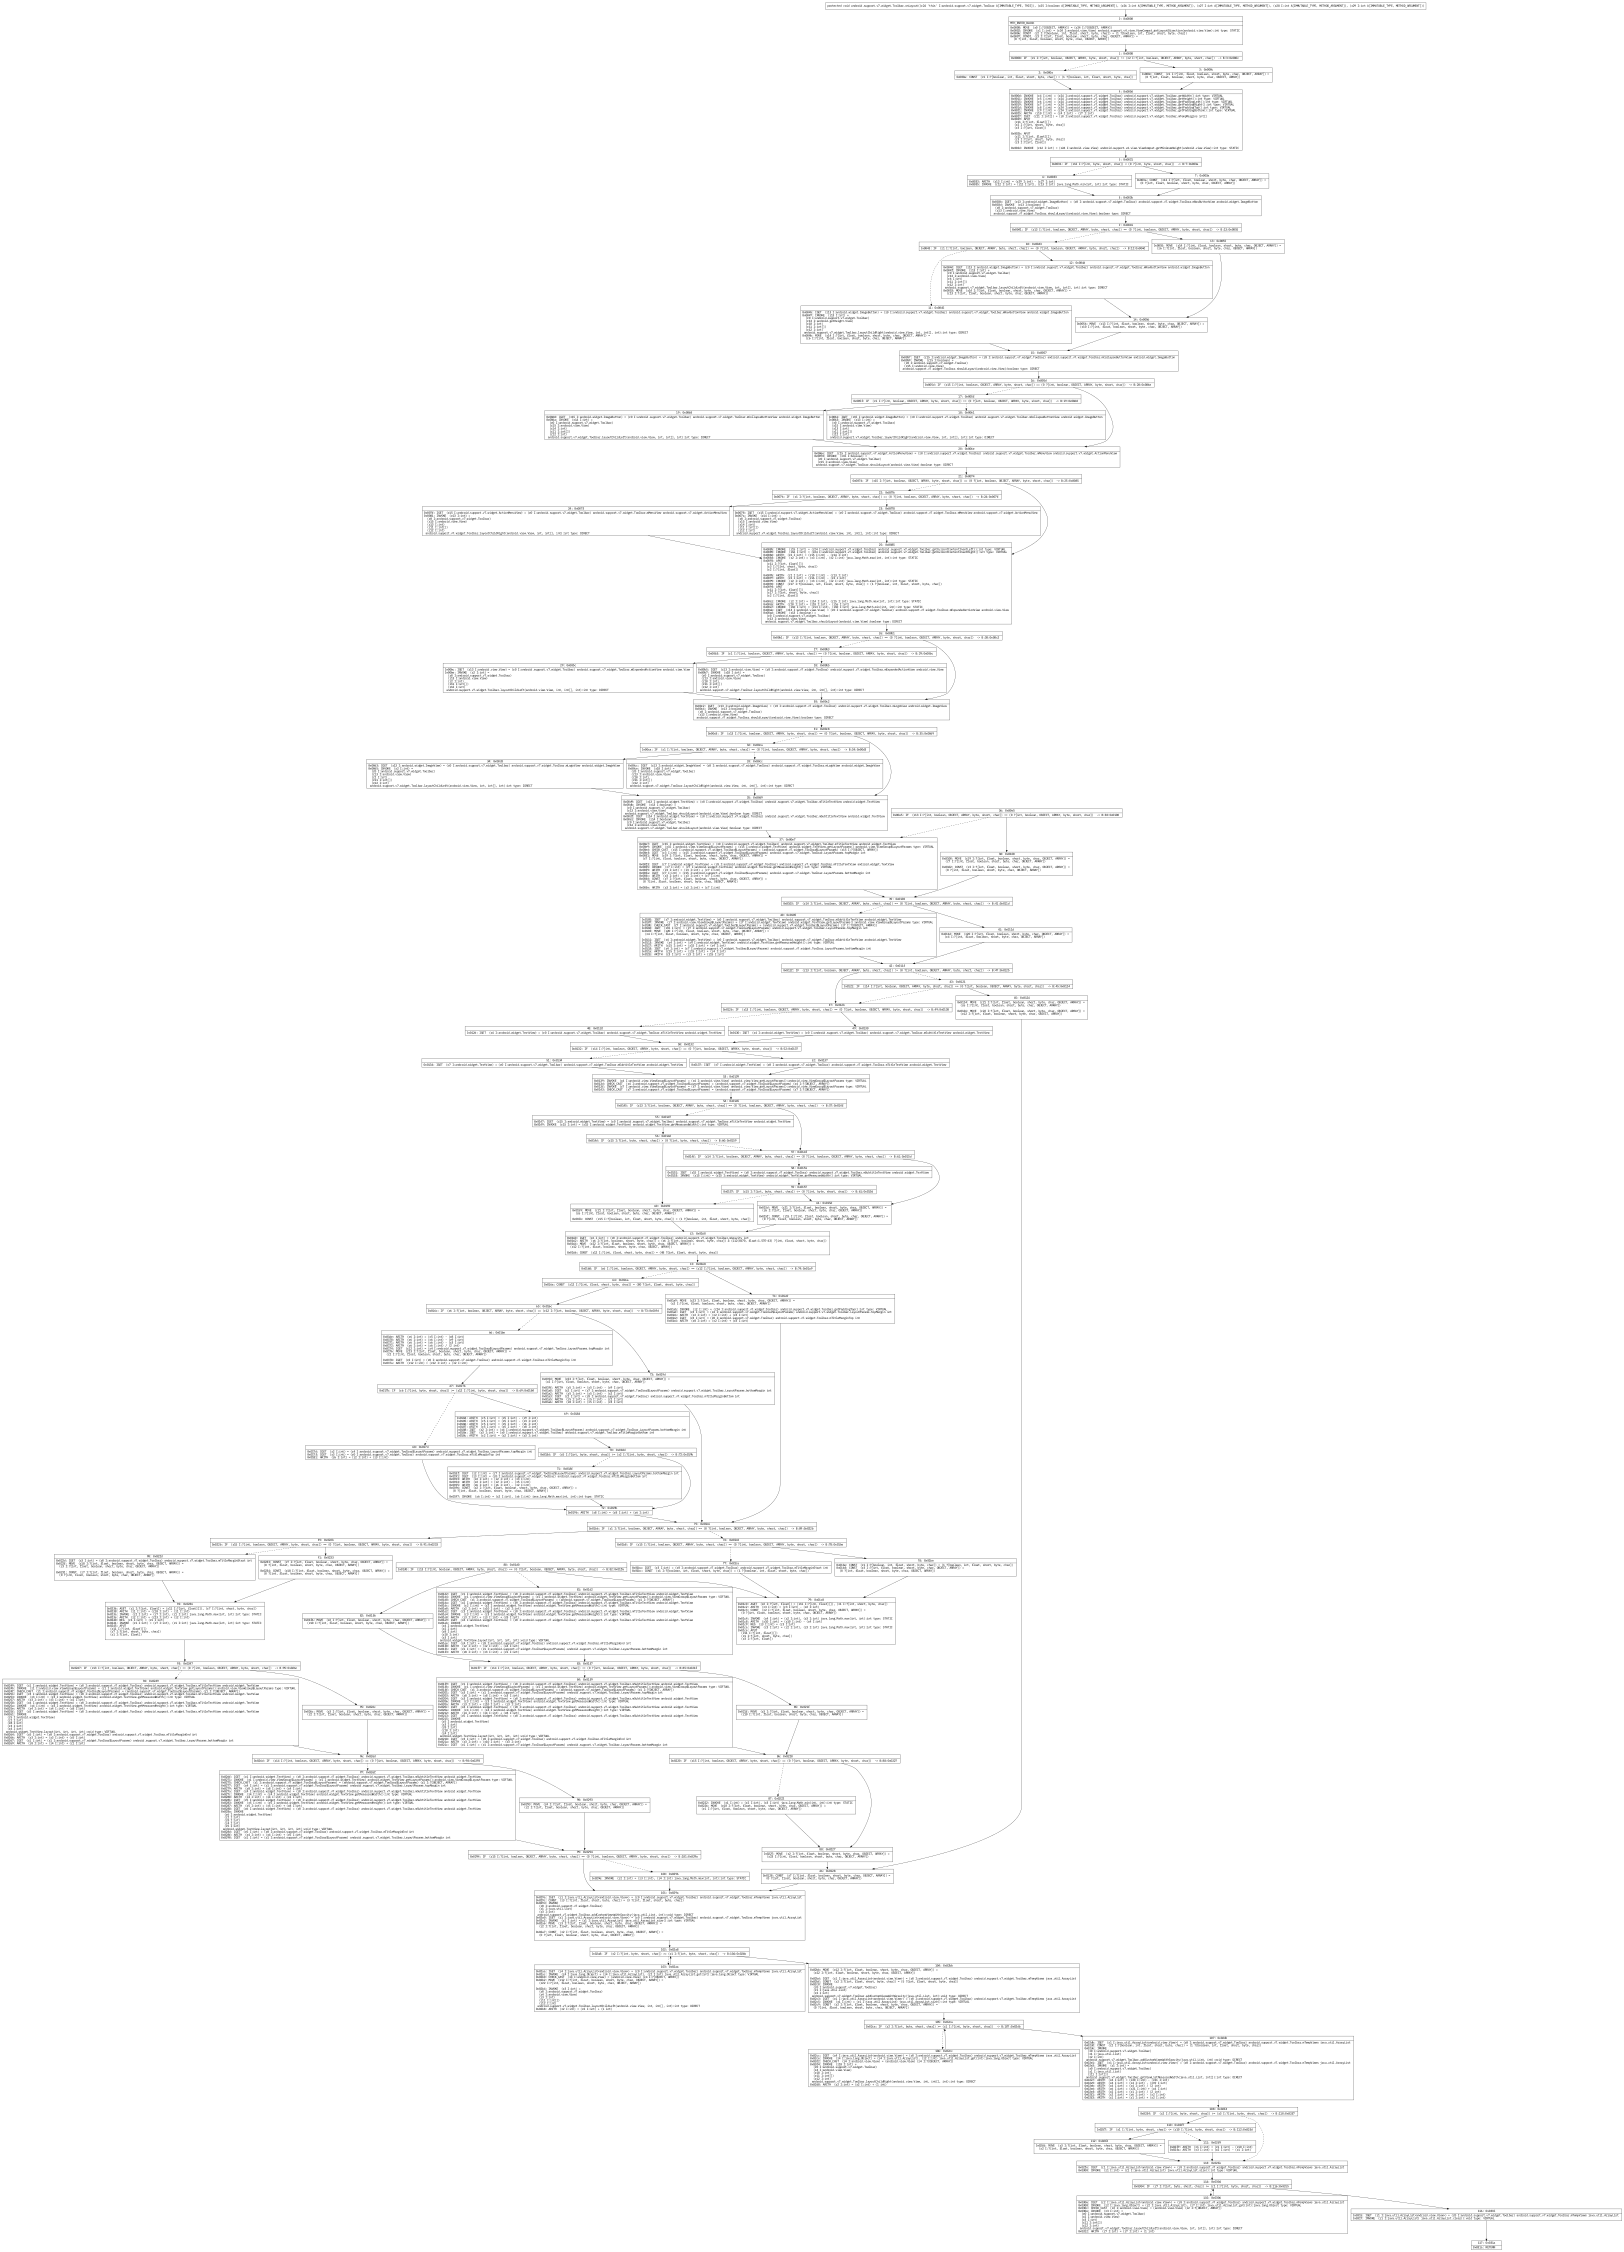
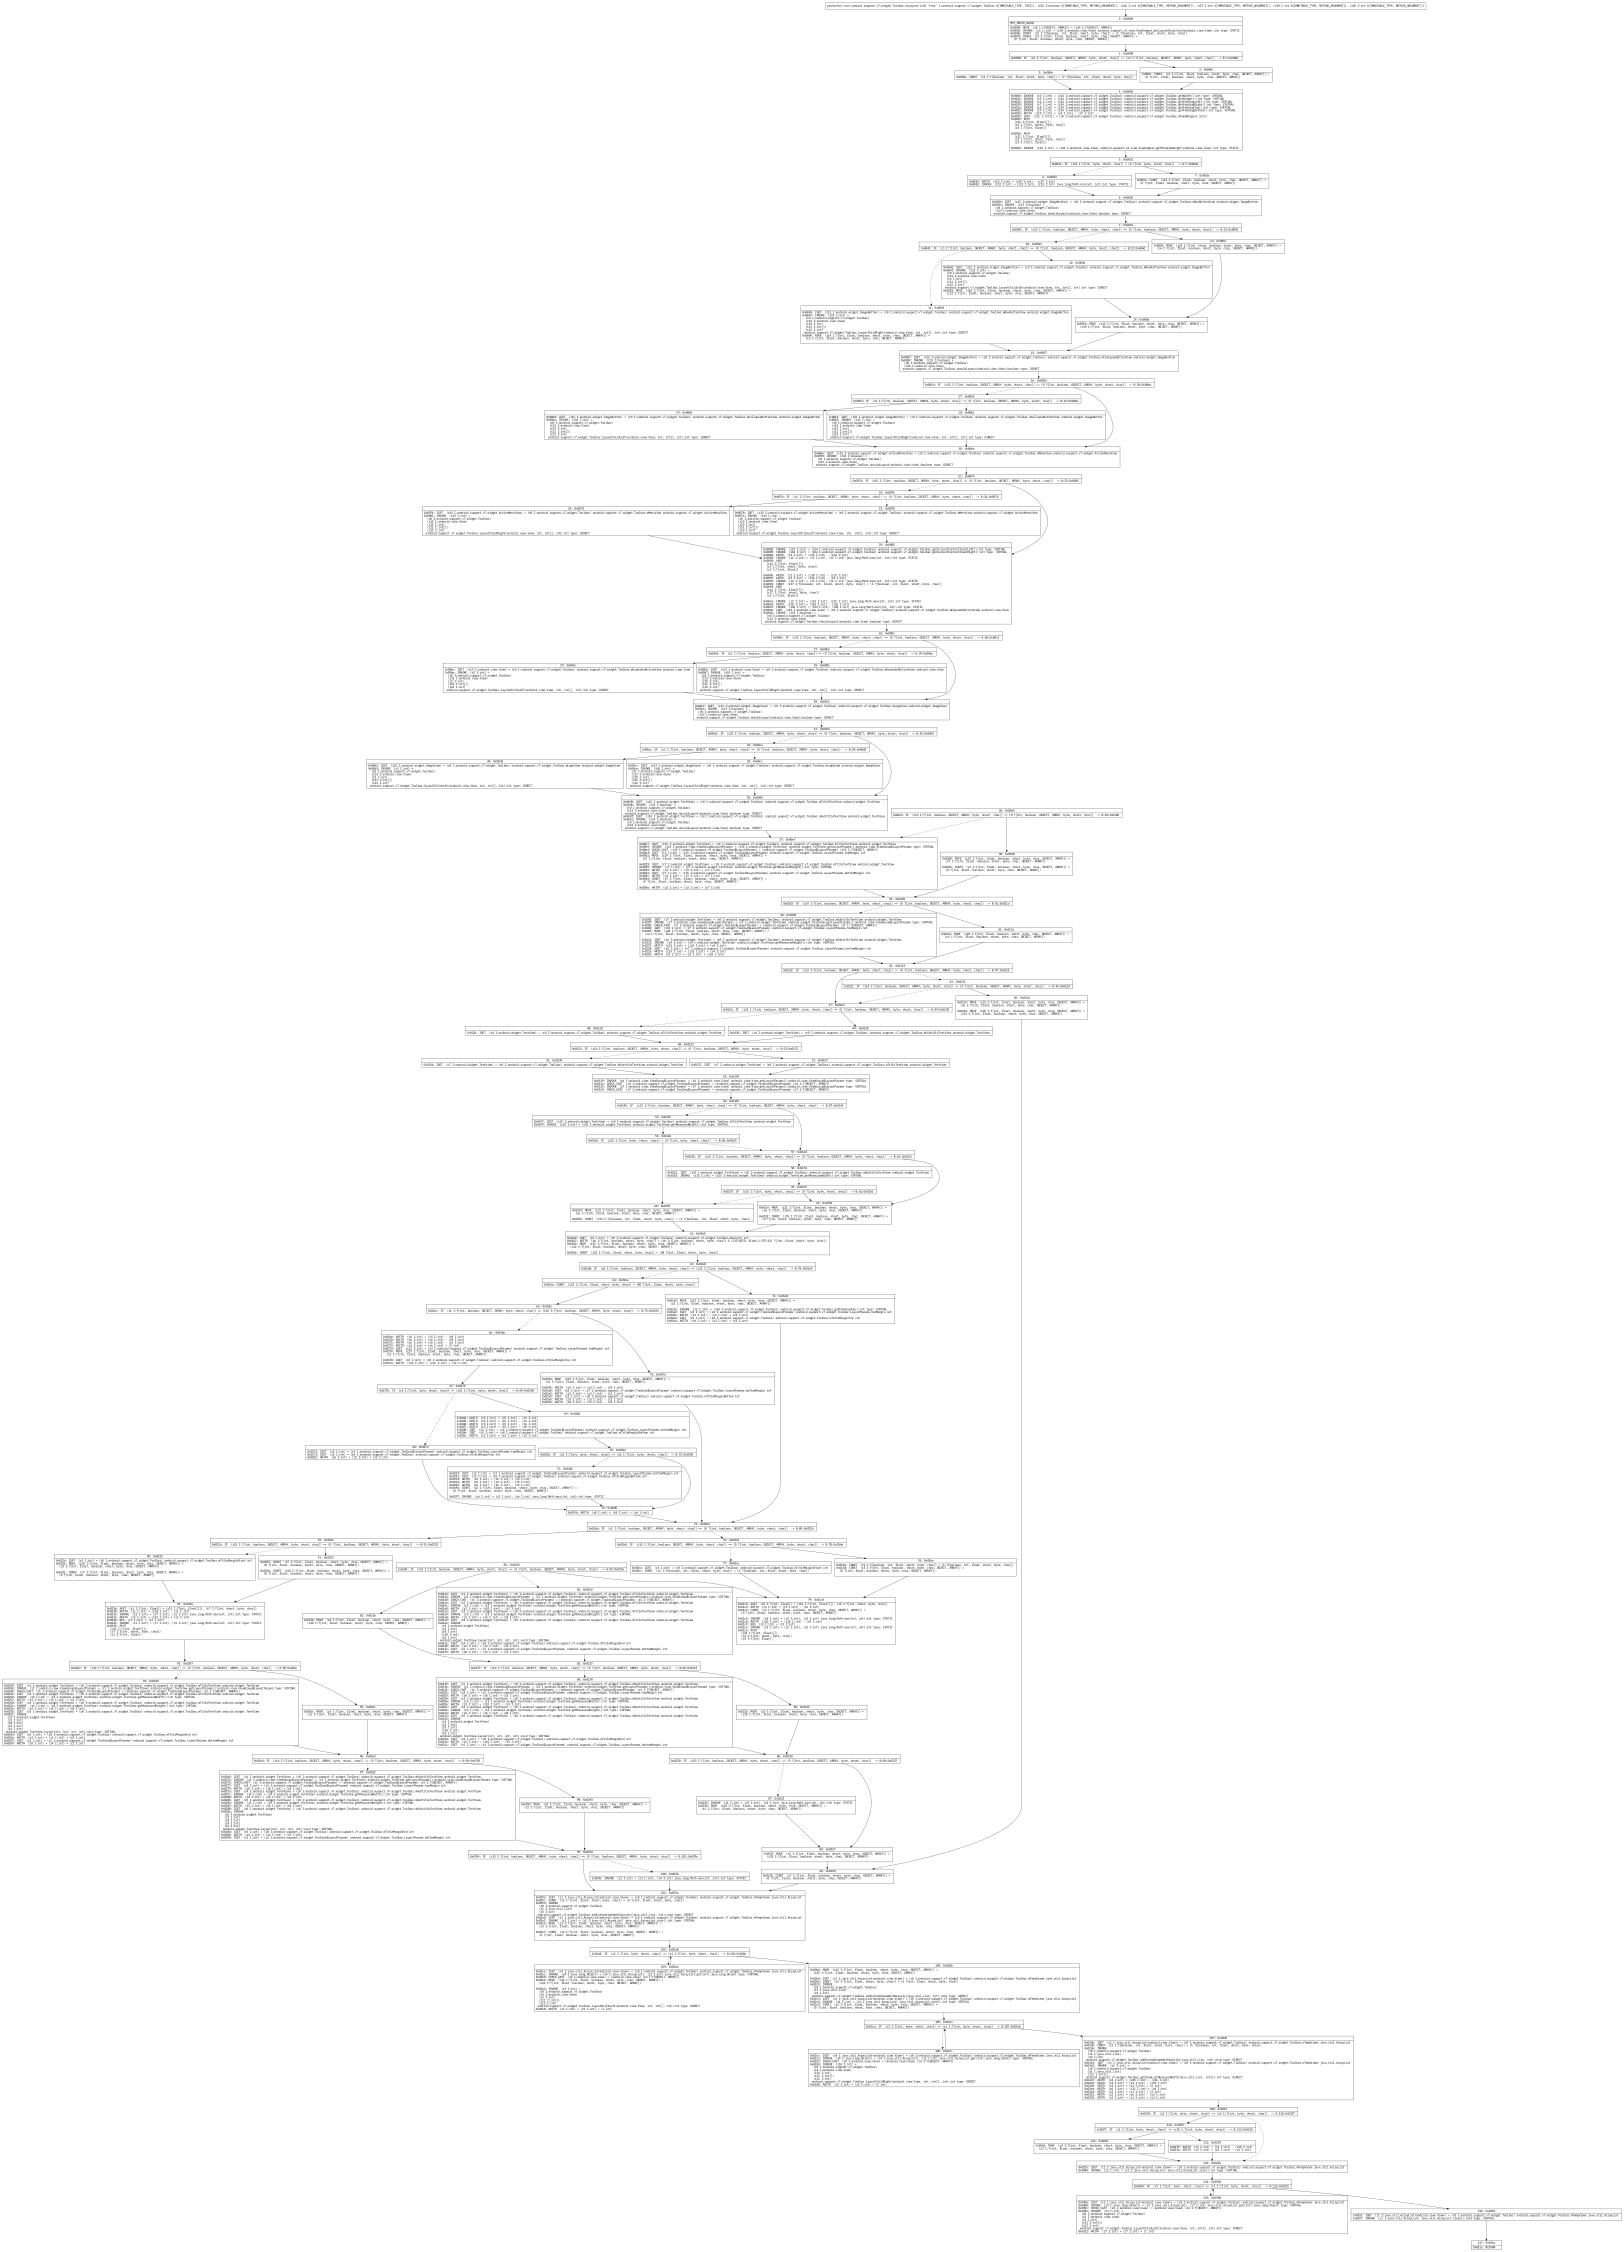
node "11: 0x0045": text "(r13 I:android.getHeight.View)" -> "(r13 I:android.view.View)"
